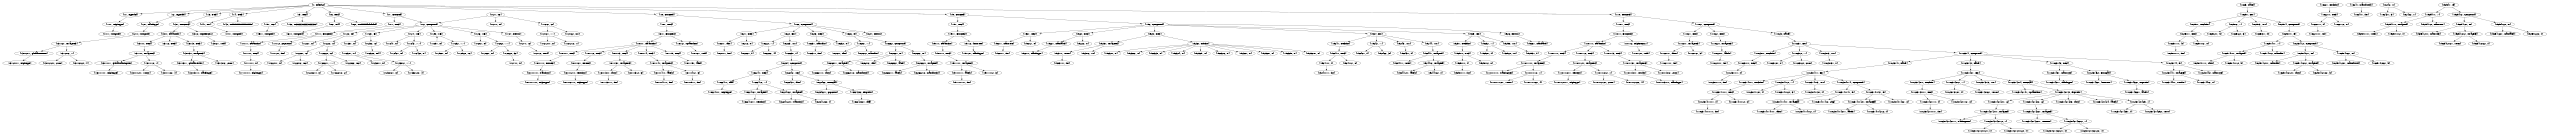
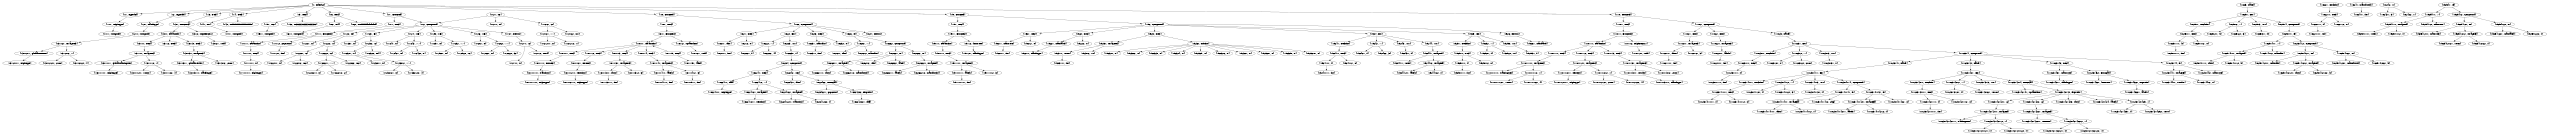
edge "['17251', 'x']" -> "['1725', '+=']": reversed
edge "['17232', '&']" -> "['172321', '+']": added
edge "['18111', 'ParamList']" -> "['181115', 'Decl']": reversed
edge "['172622', '32']" -> "['172711', 'x']": now "['17271', '&']" -> "['172711', 'x']"
node "['1102314111111', 'int']": removed
